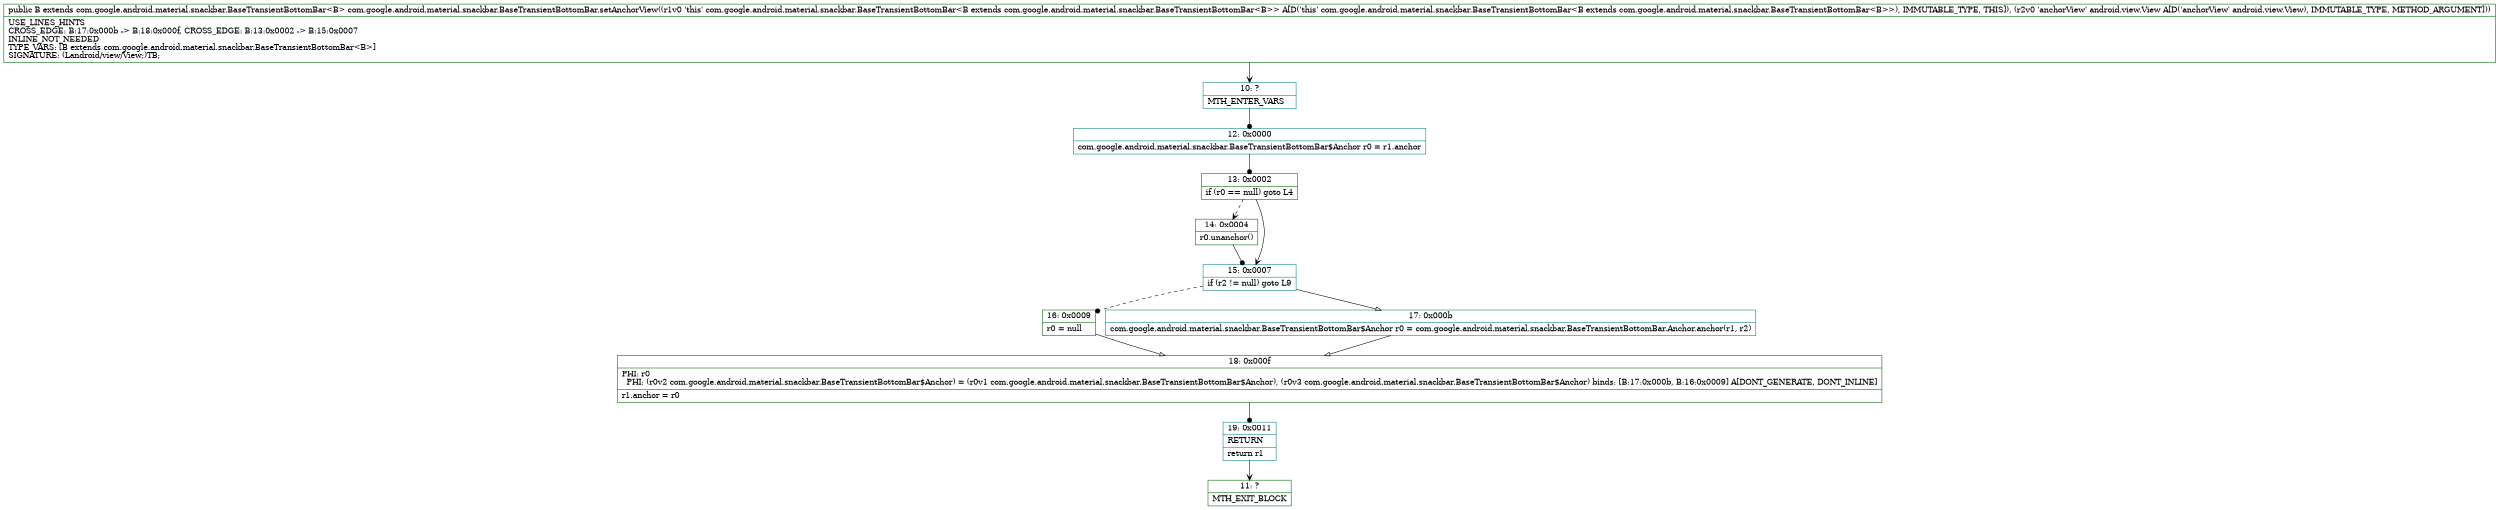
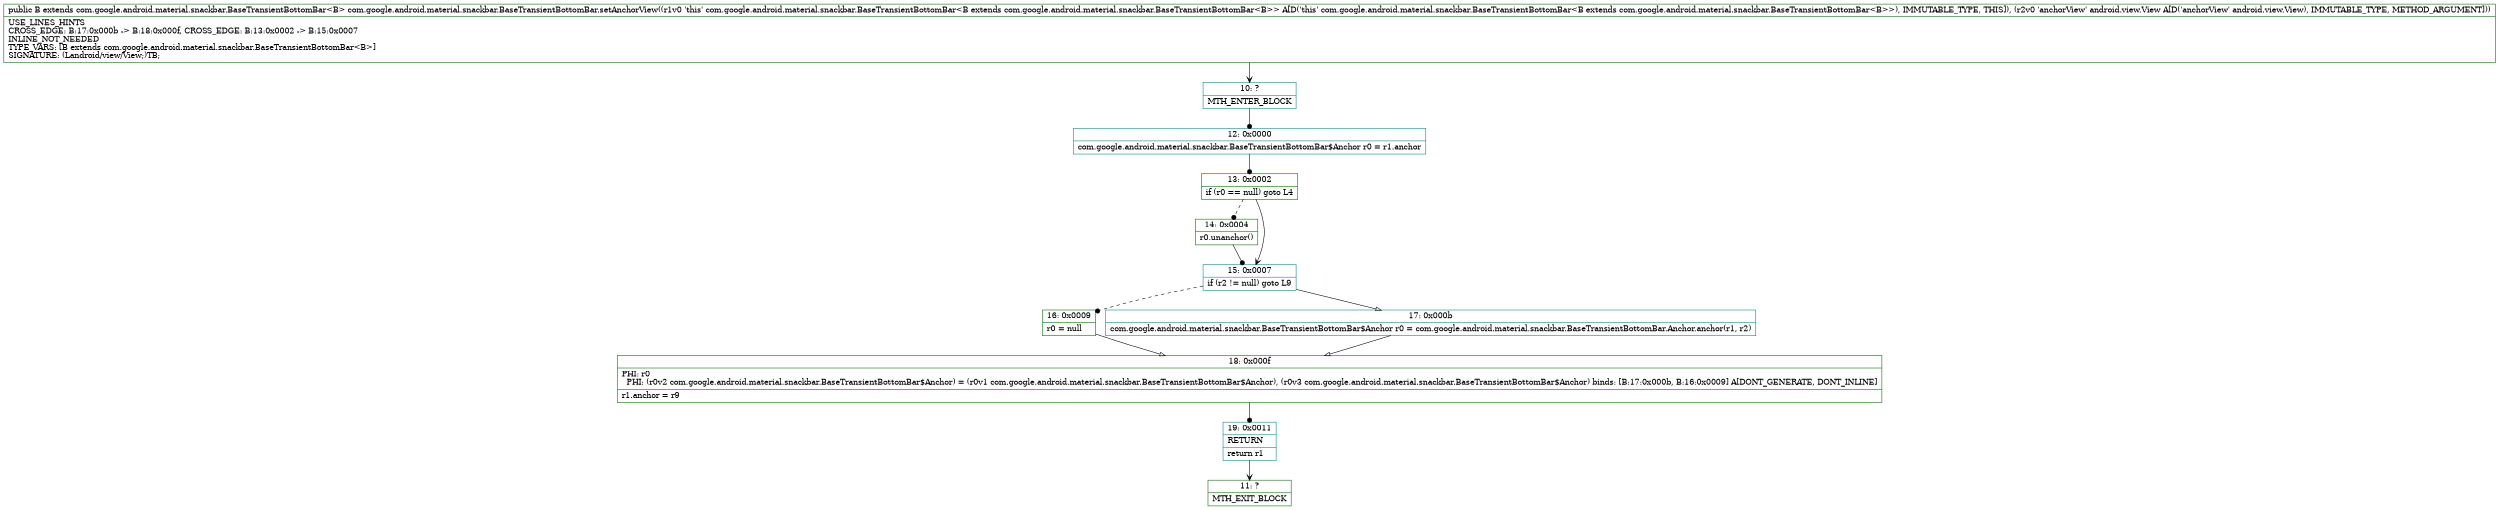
node "10: ?": text "MTH_ENTER_VARS" -> "MTH_ENTER_BLOCK"
edge "13: 0x0002" -> "14: 0x0004": arrowhead vee -> dot
node "18: 0x000f": text "r1.anchor = r0" -> "r1.anchor = r9"
